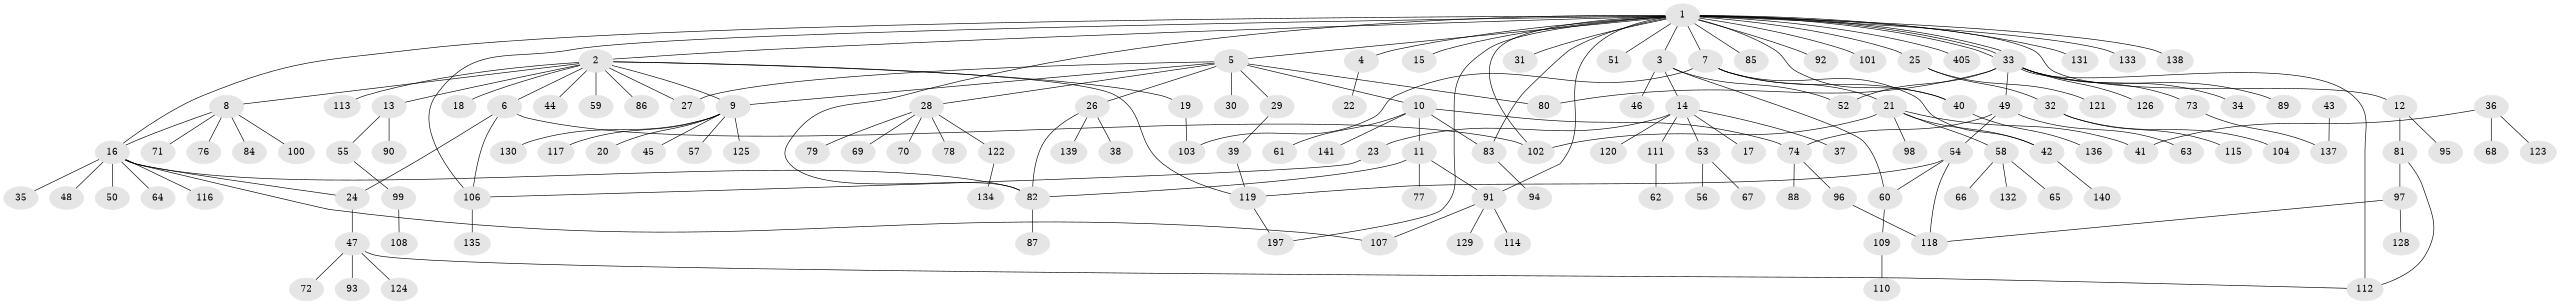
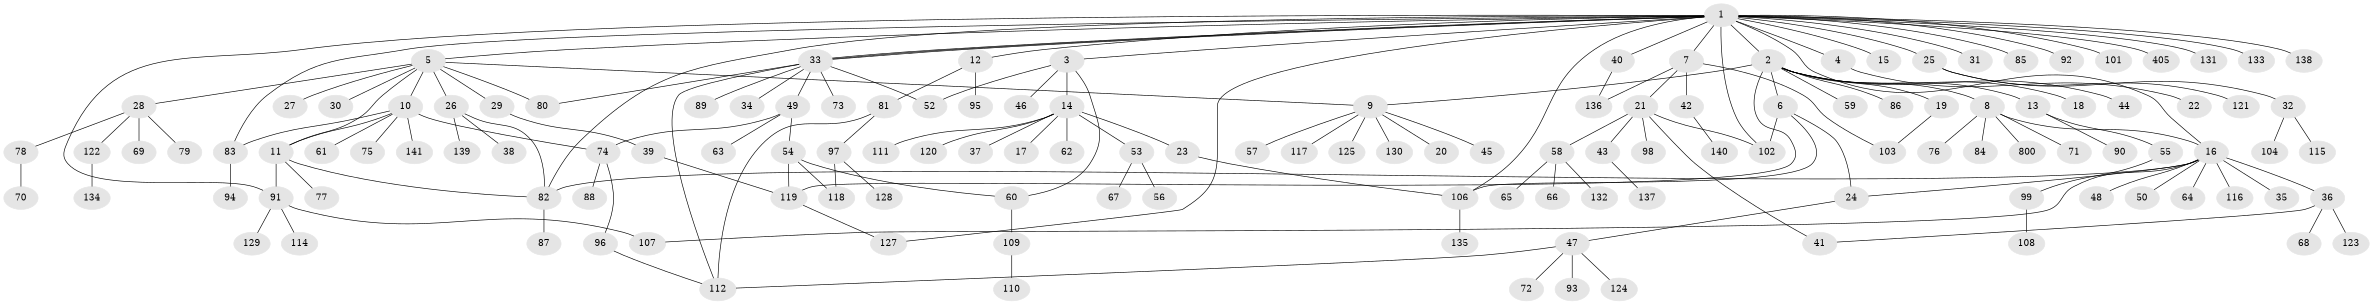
node "51": removed
edge "2" -- "27": removed
edge "7" -- "40": now "7" -- "136"
node "113": removed
node "126": removed
edge "5" -- "11": added
edge "21" -- "42": now "21" -- "43"
edge "28" -- "70": now "78" -- "70"
edge "73" -- "137": removed
node "100": label "100" -> "800"
node "75": added
edge "16" -- "36": added
edge "111" -- "62": now "14" -- "62"
edge "96" -- "118": now "96" -- "112"
node "197": label "197" -> "127"
